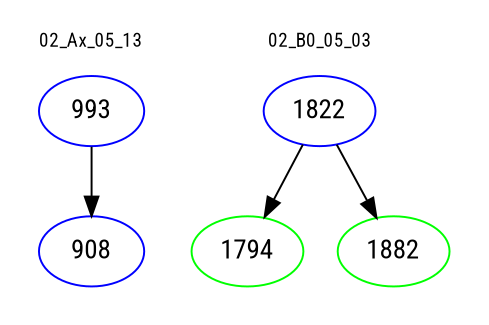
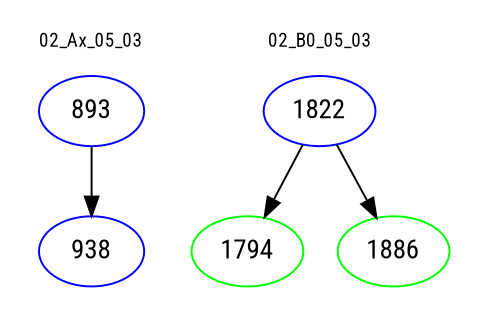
cluster "02_Ax_05_13": label "02_Ax_05_13" -> "02_Ax_05_03"
node "993": label "993" -> "893"
node "908": label "908" -> "938"
node "1882": label "1882" -> "1886"
